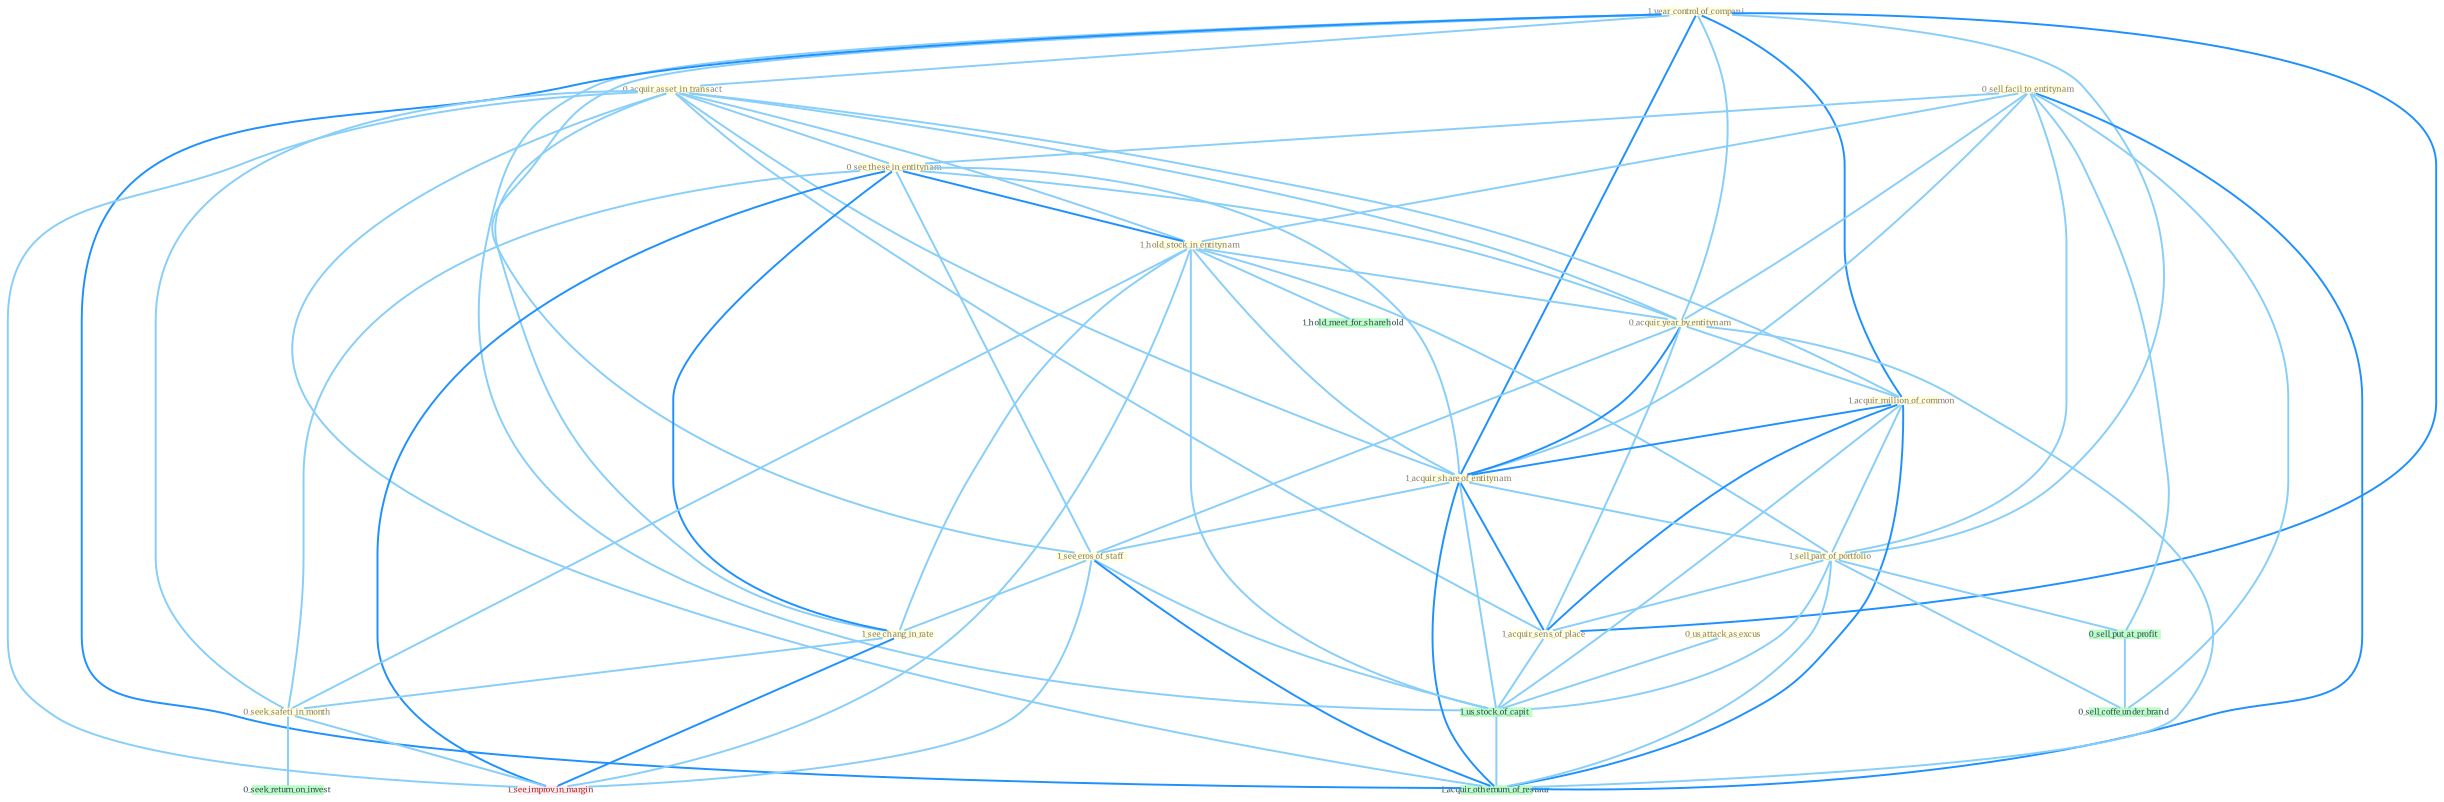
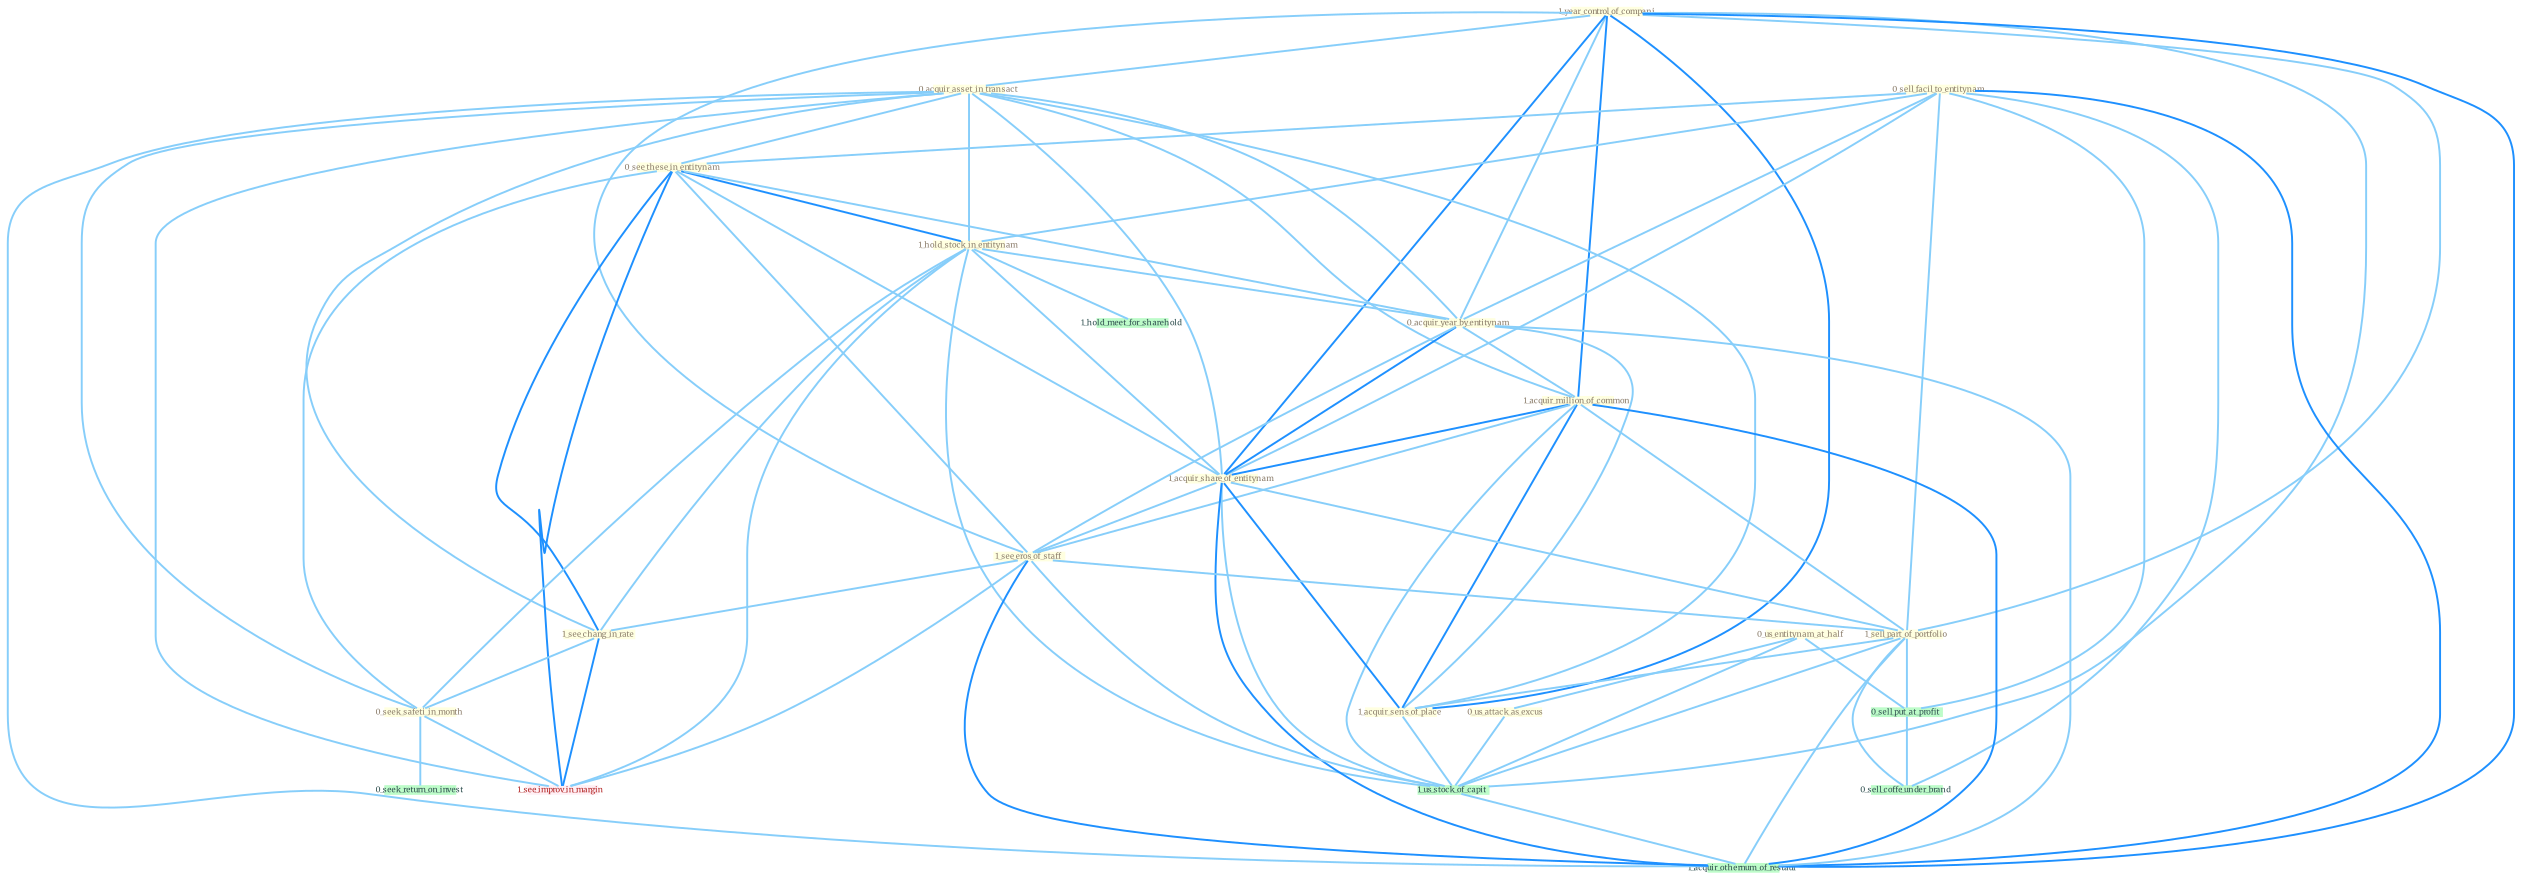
edge "1_hold_stock_in_entitynam" -- "1_sell_part_of_portfolio": now "1_see_eros_of_staff" -- "1_sell_part_of_portfolio"
edge "1_acquir_million_of_common" -- "1_see_eros_of_staff": added
node "0_us_entitynam_at_half": added
